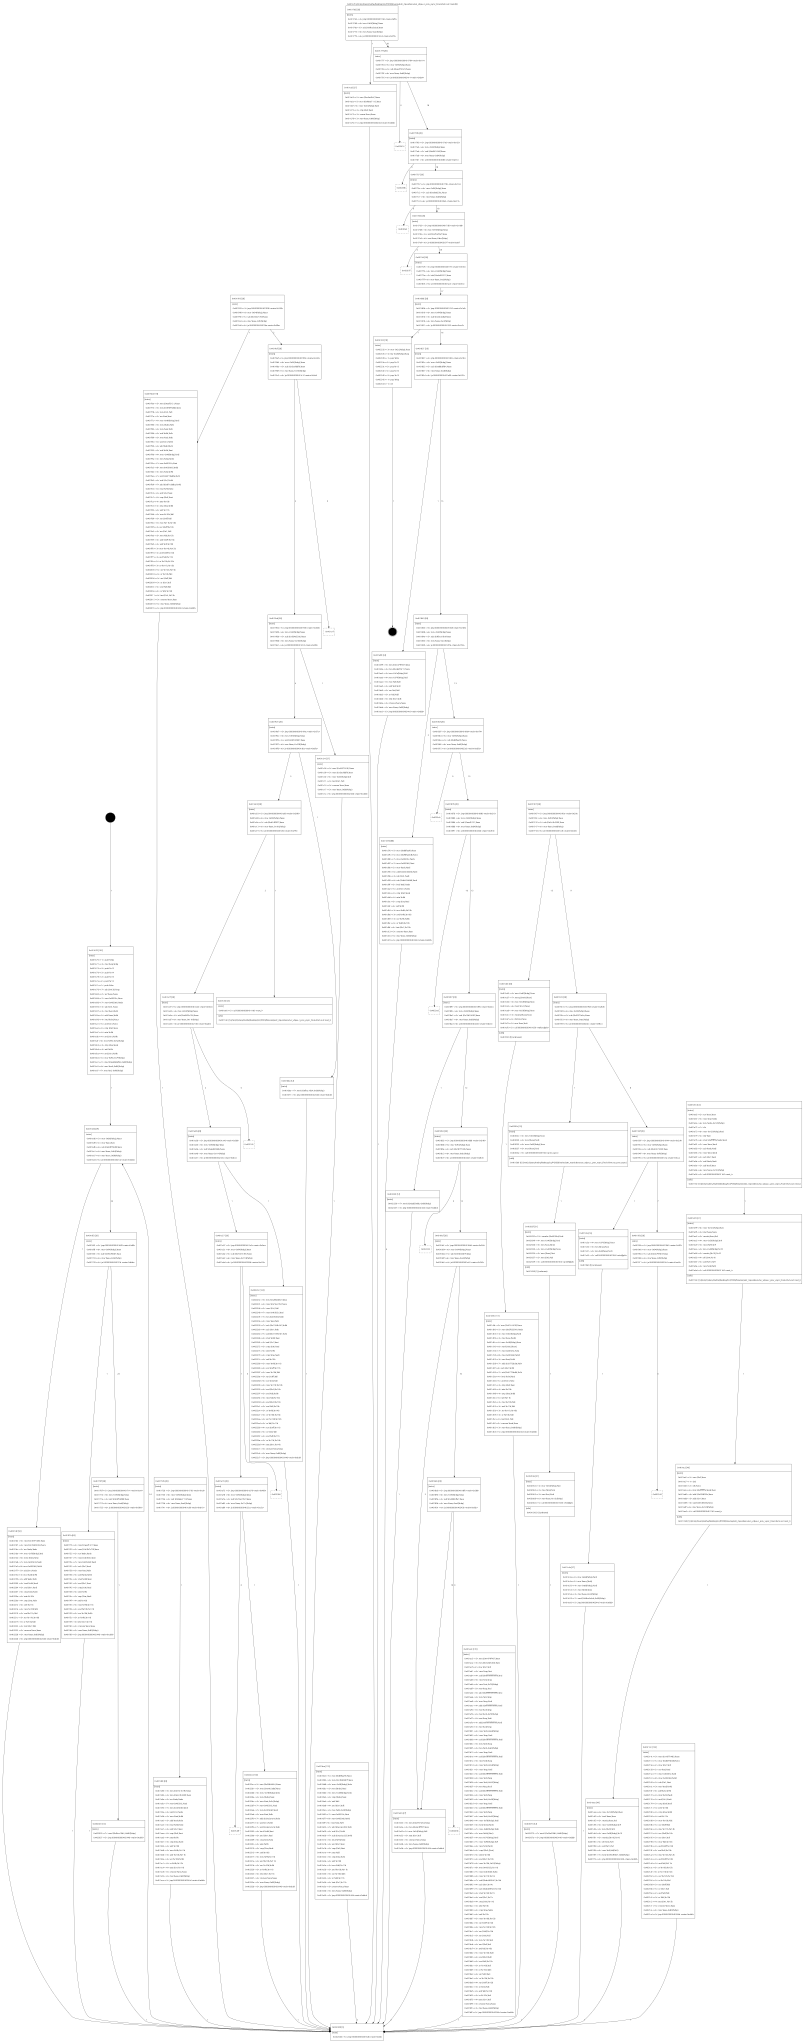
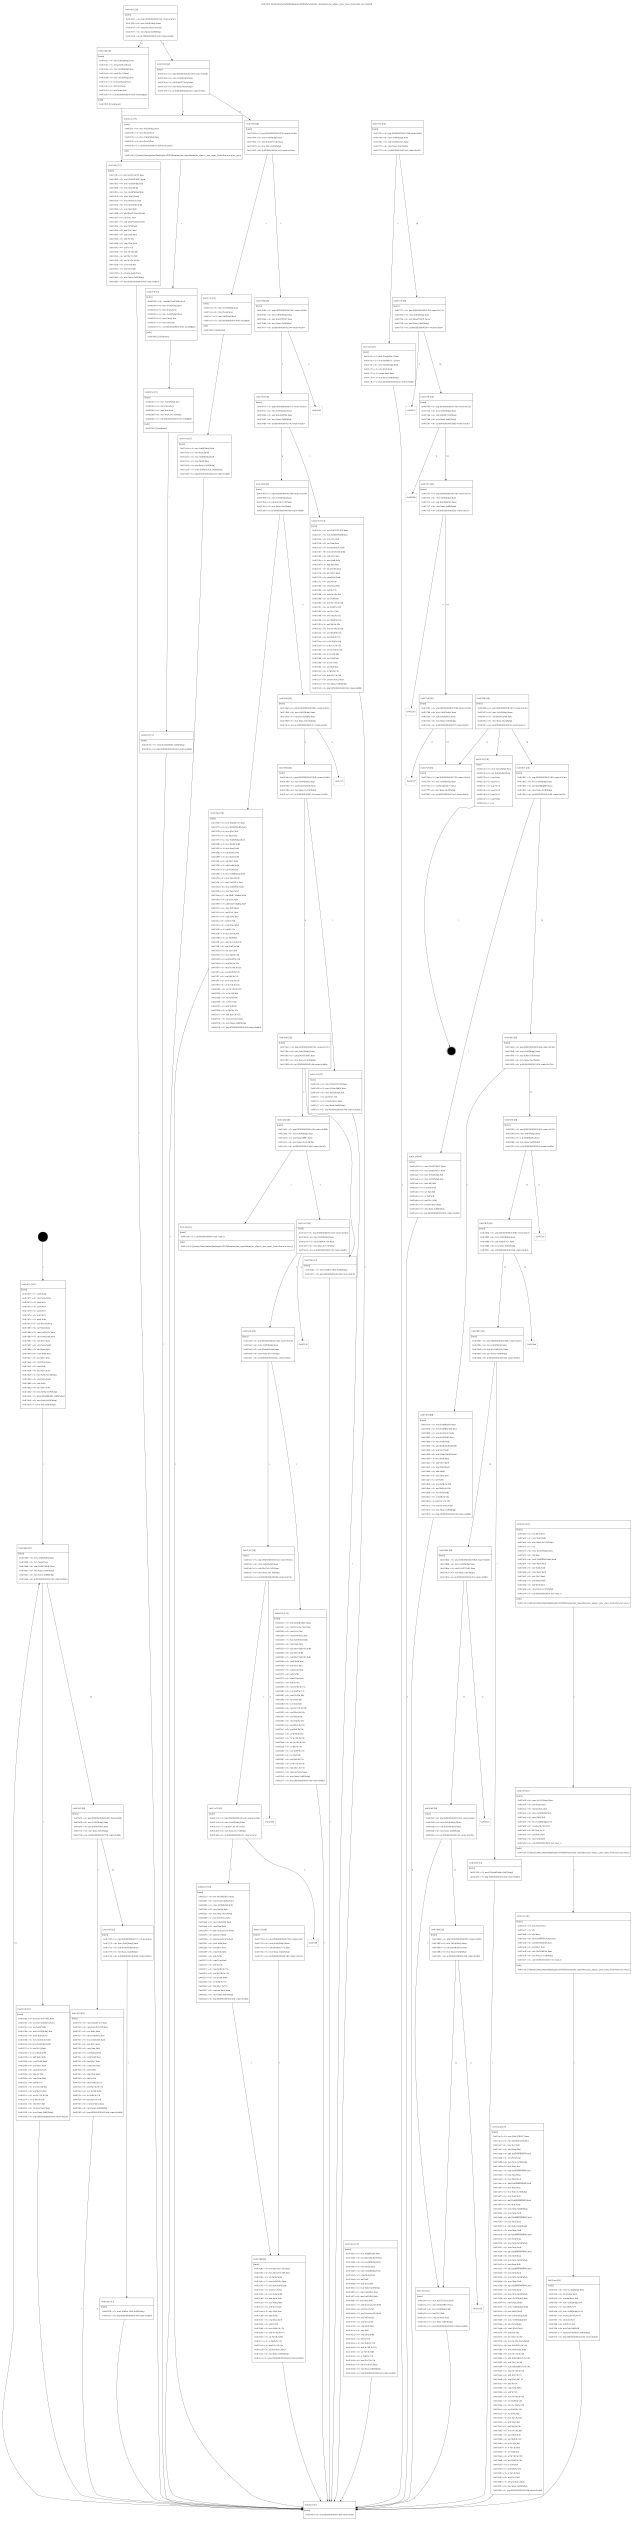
edge "0x4017ef [28]" -> "0x40180b [28]": reversed
node "0x401977 [28]": added
edge "0x4022cc [102]" -> "0x40244d [5]": now "0x4022cc [102]" -> "0x401c80 [83]"
